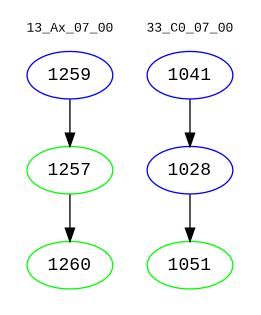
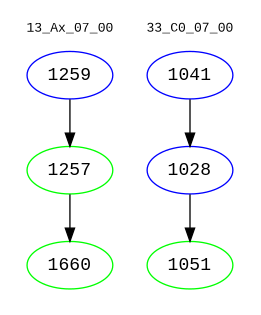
node "1260": label "1260" -> "1660"
